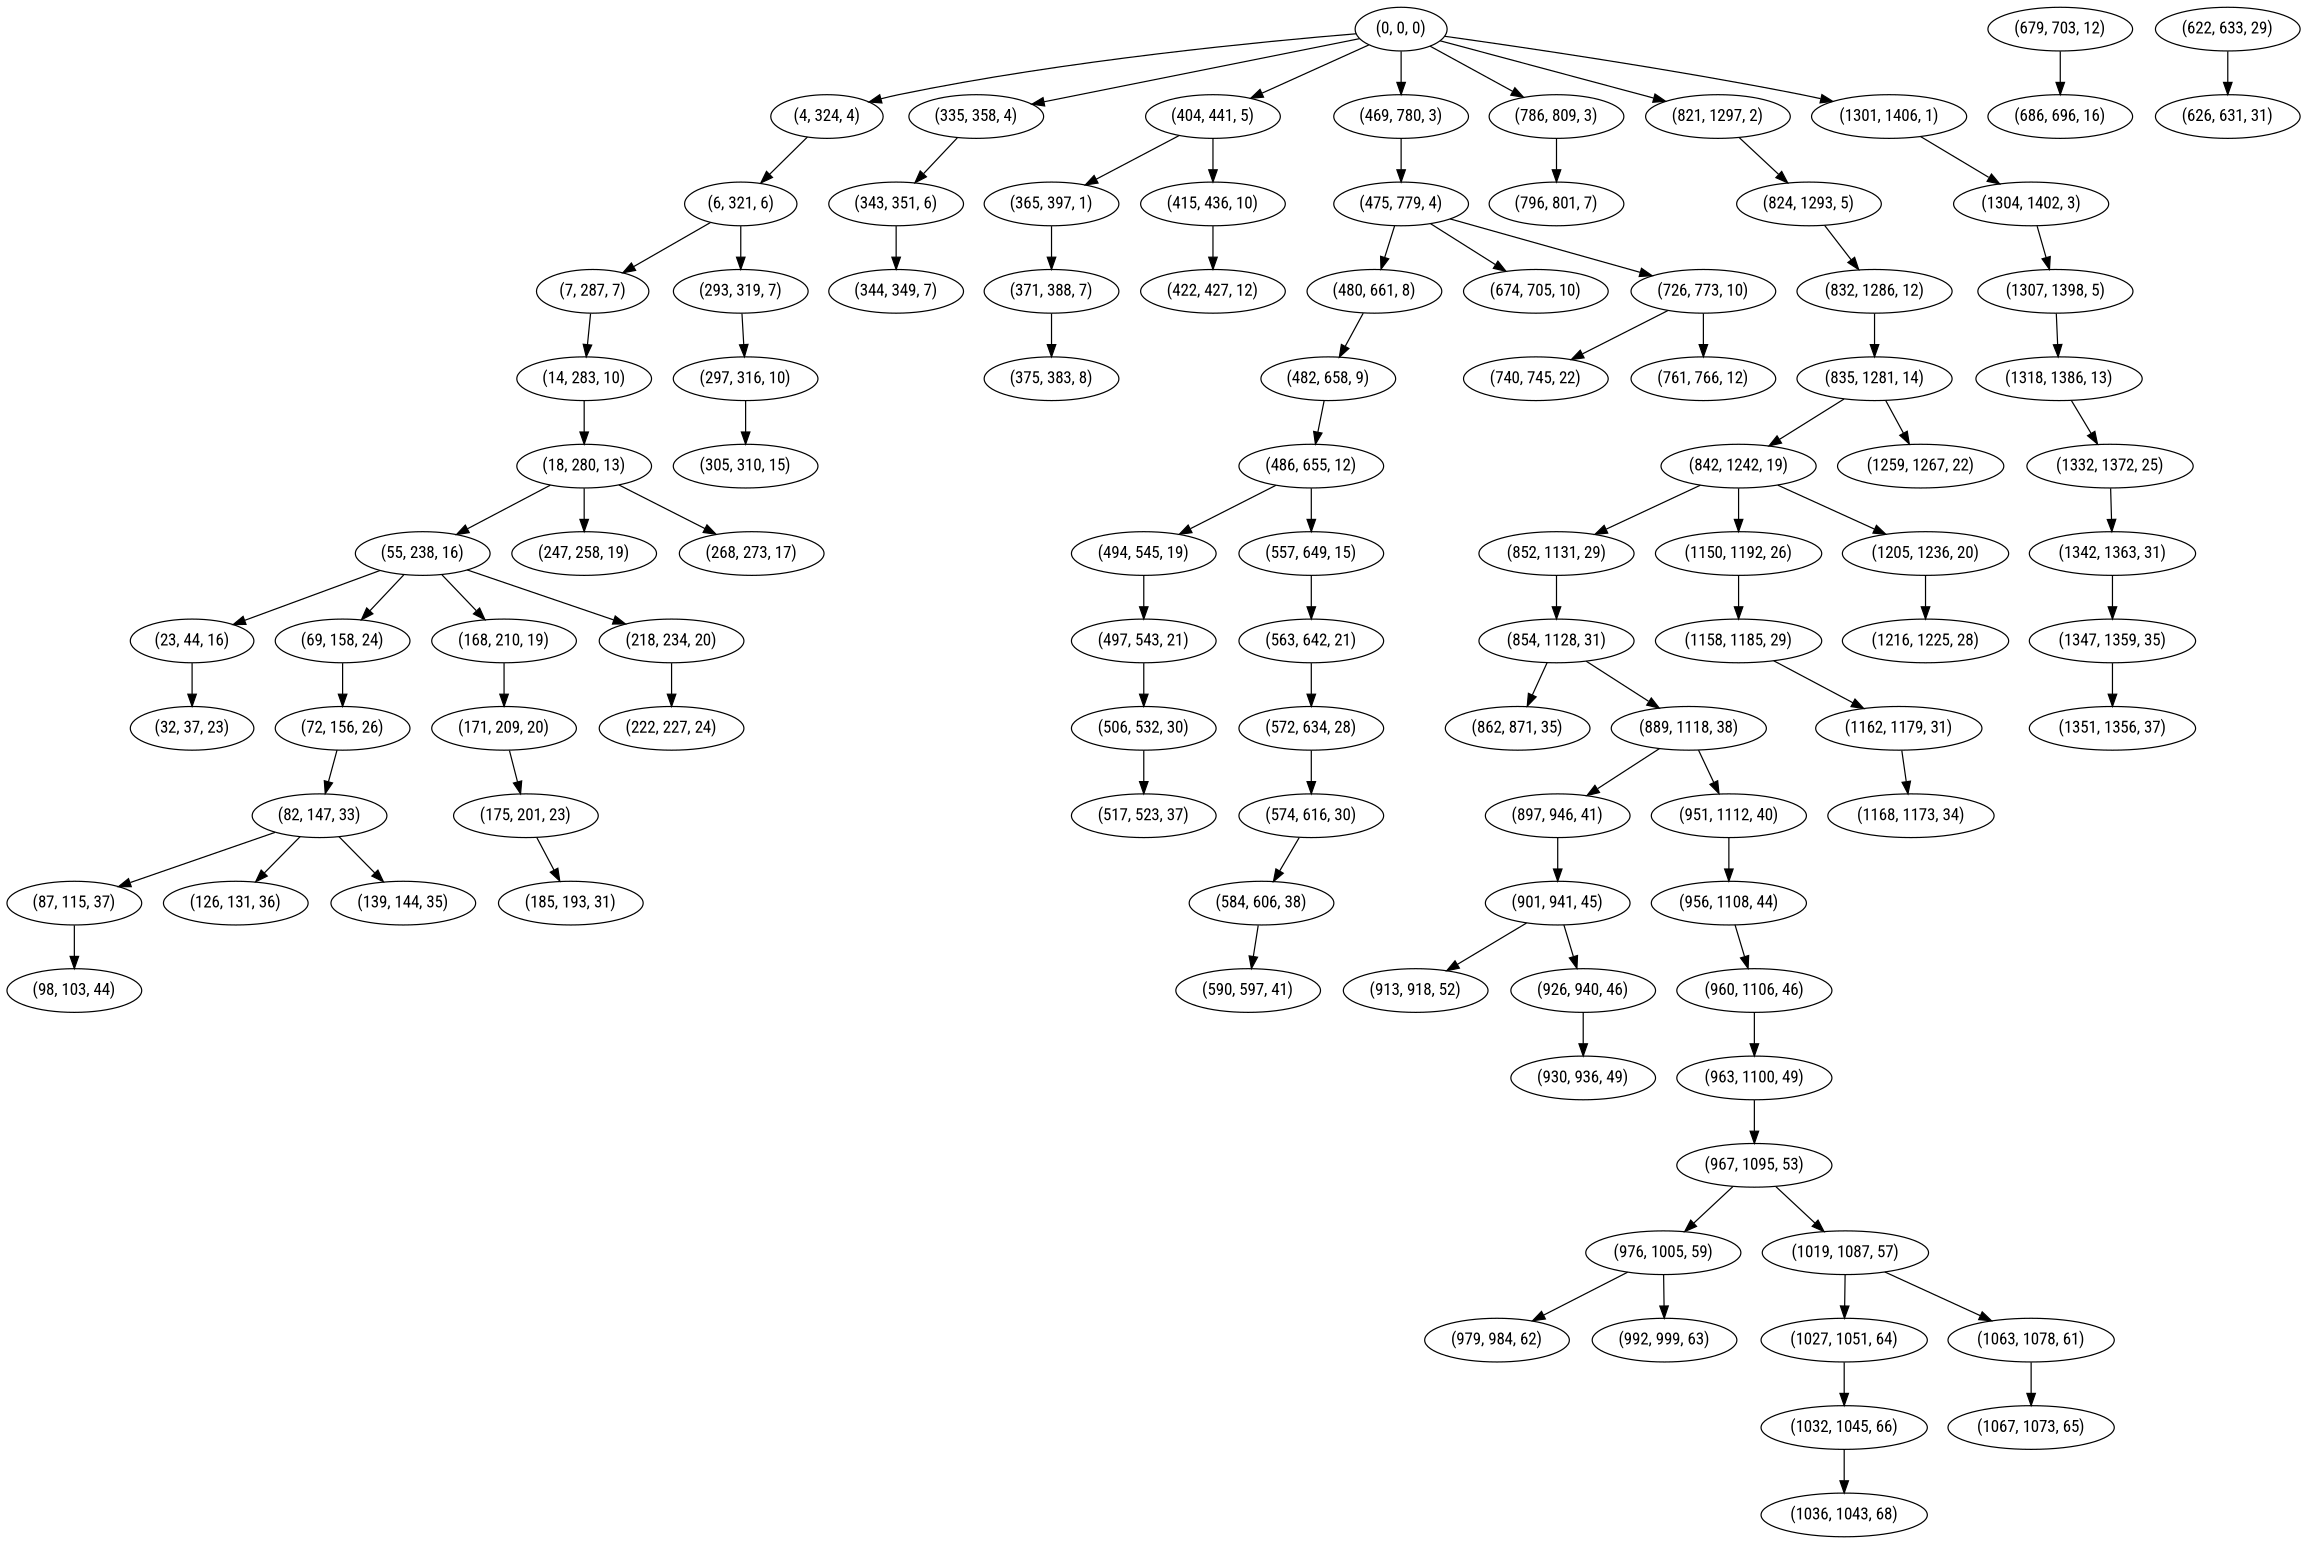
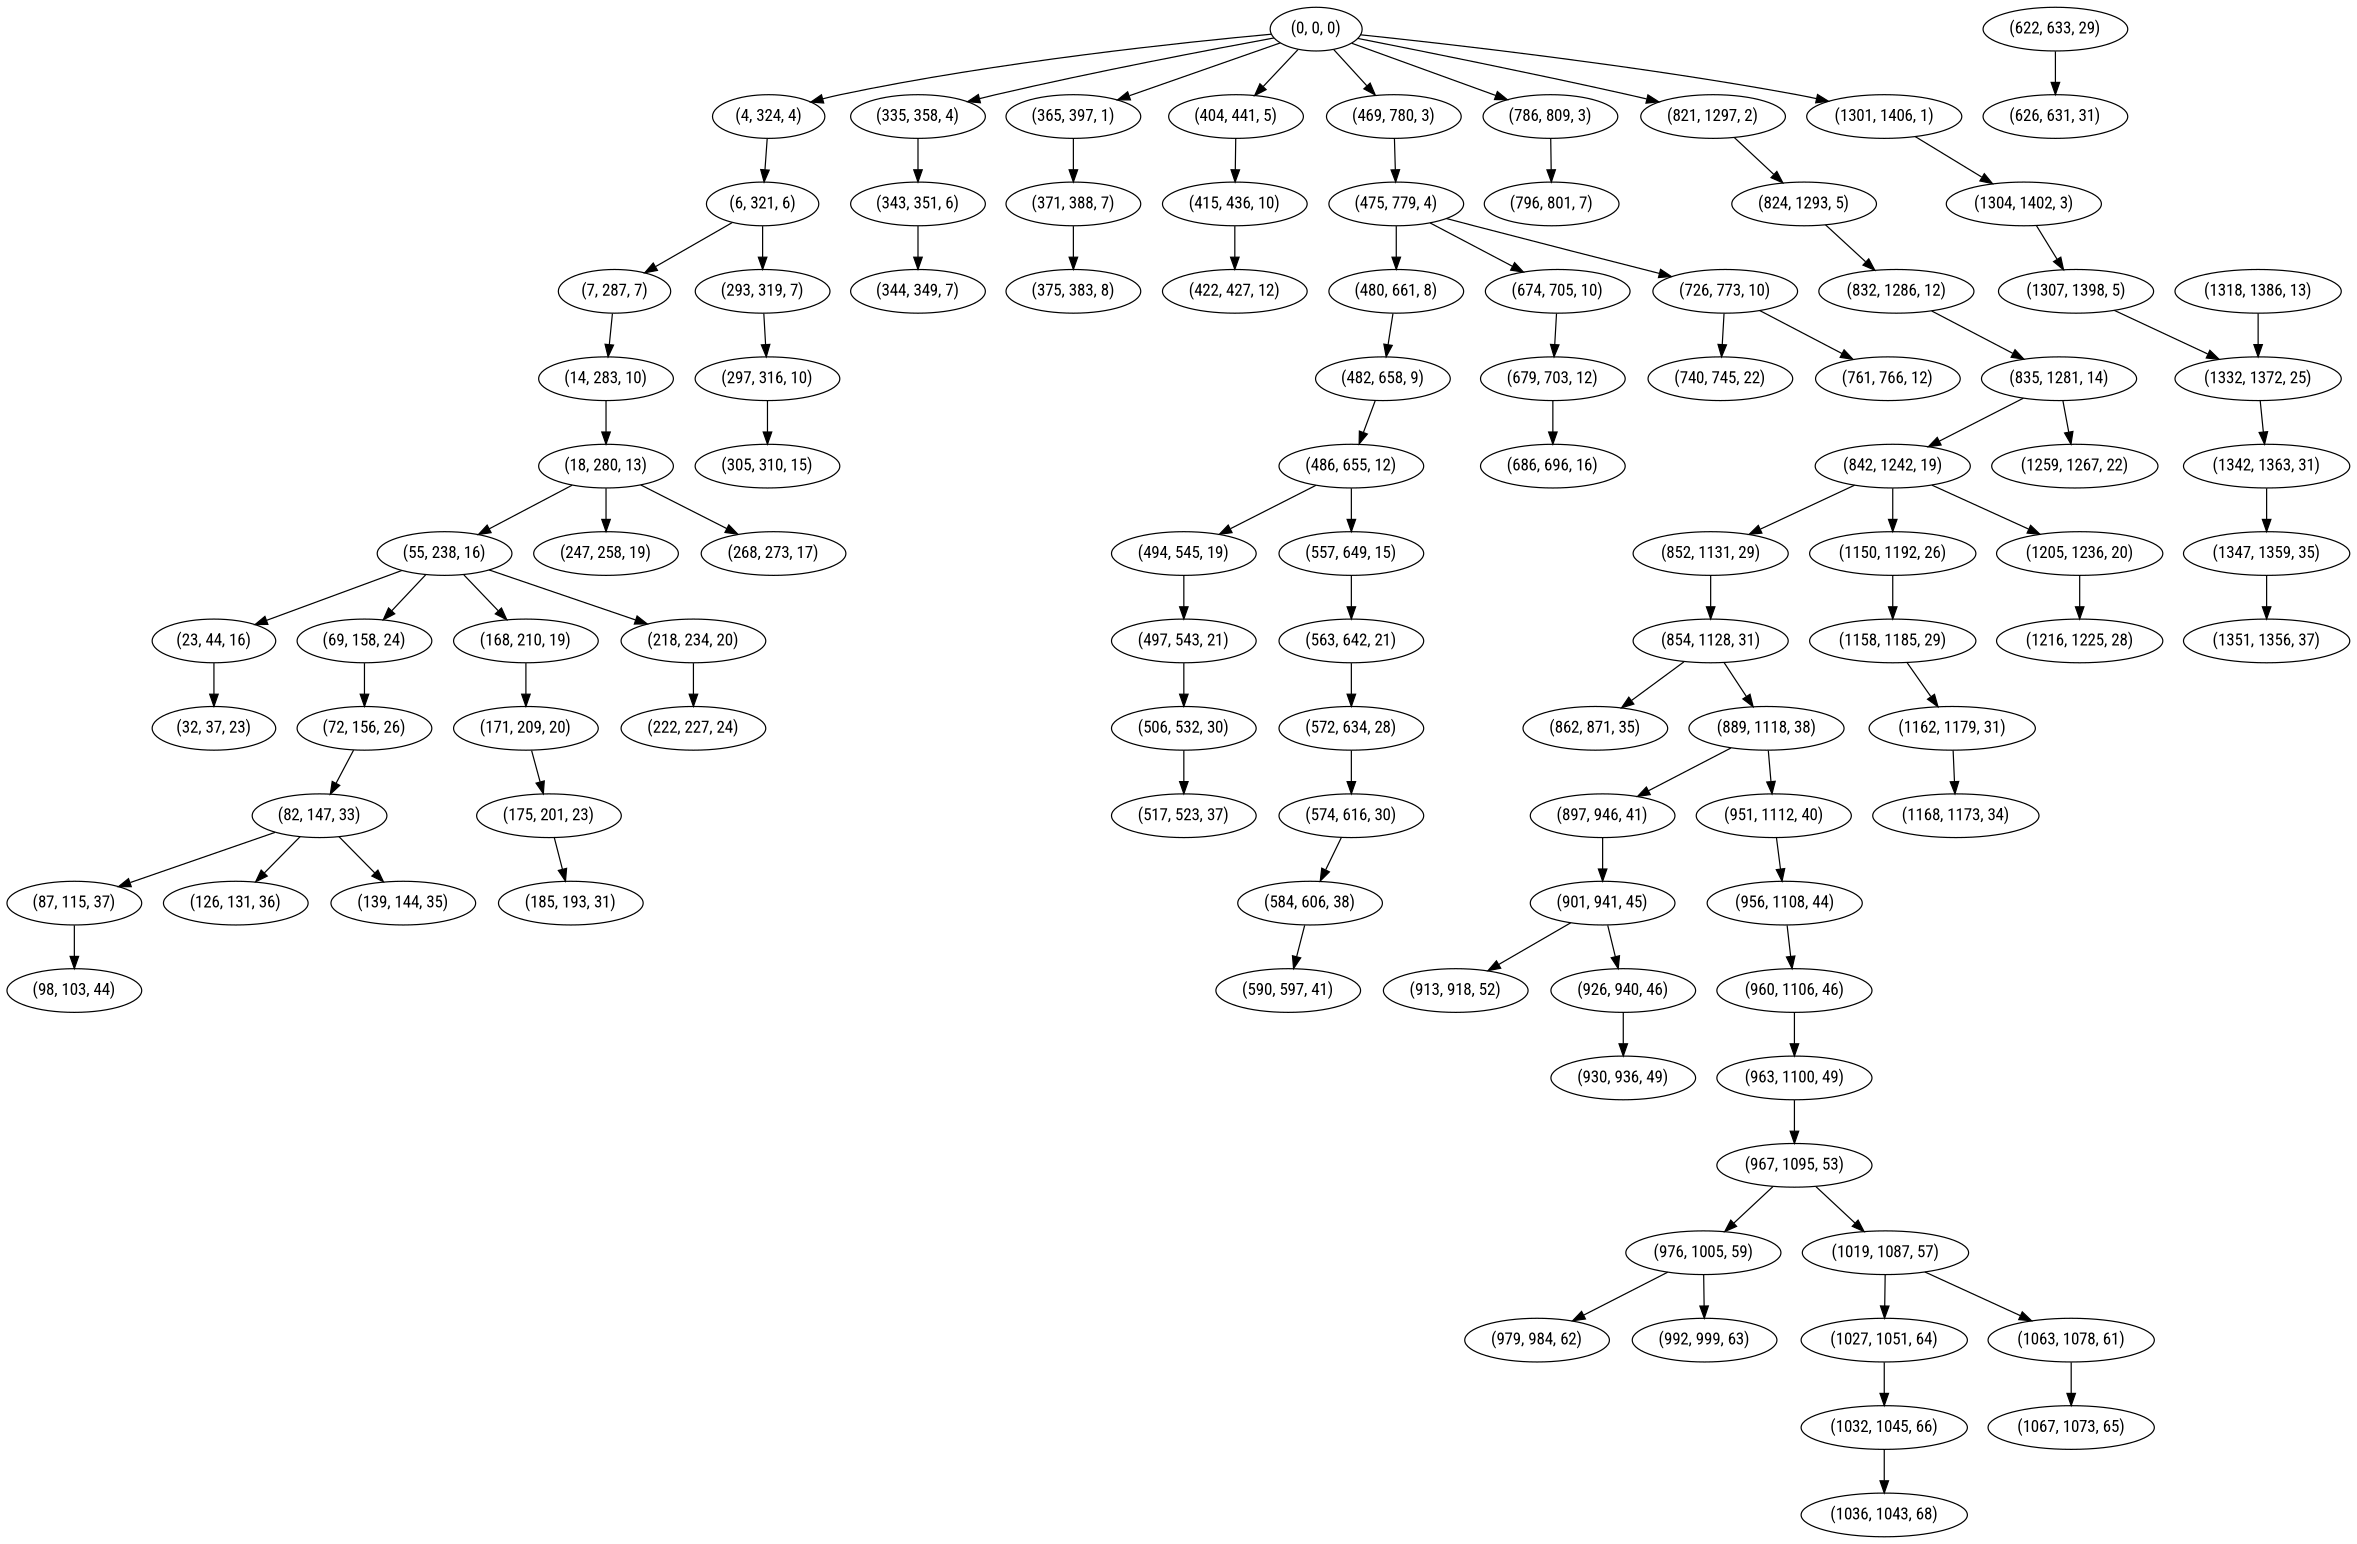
edge "(404, 441, 5)" -> "(365, 397, 1)": now "(0, 0, 0)" -> "(365, 397, 1)"
edge "(674, 705, 10)" -> "(679, 703, 12)": added
edge "(1307, 1398, 5)" -> "(1318, 1386, 13)": now "(1307, 1398, 5)" -> "(1332, 1372, 25)"
